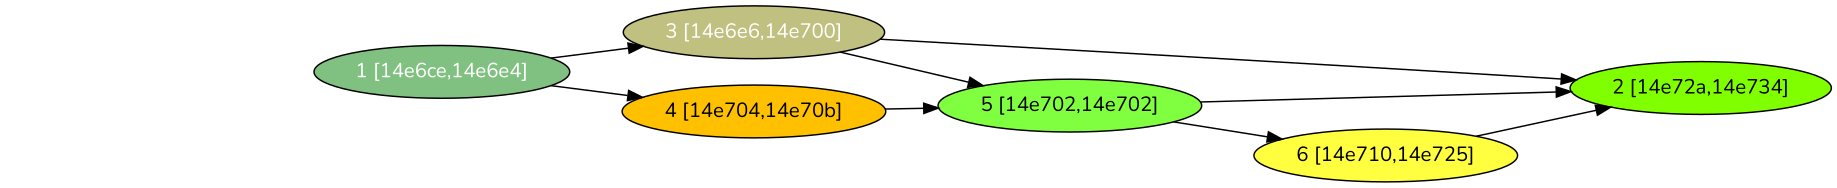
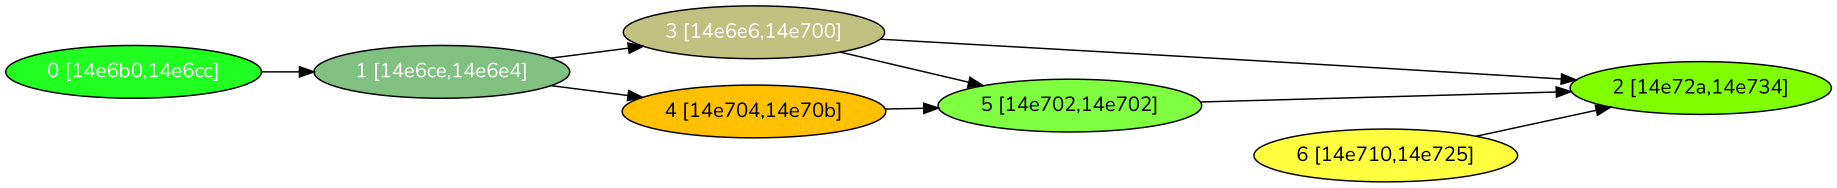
node "0 [14e6b0,14e6cc]": added
edge "5 [14e702,14e702]" -> "6 [14e710,14e725]": removed
